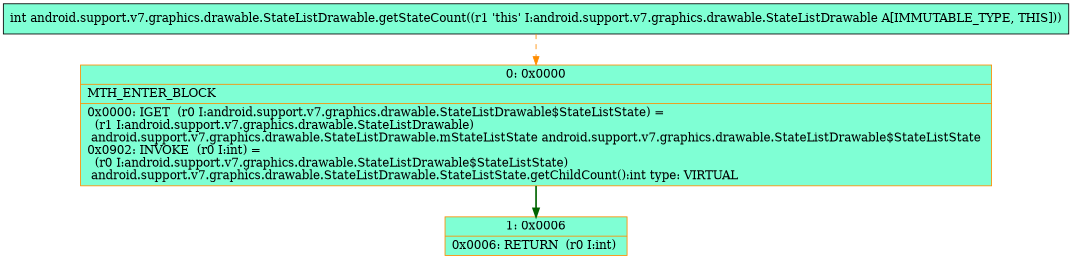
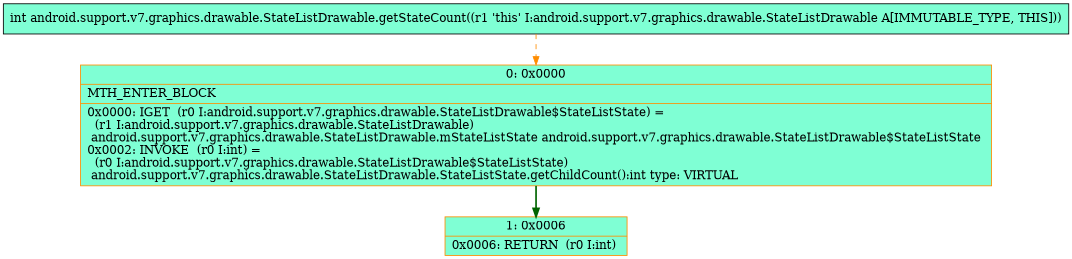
node "0: 0x0000": text "0x0902: INVOKE  (r0 I:int) =" -> "0x0002: INVOKE  (r0 I:int) ="
